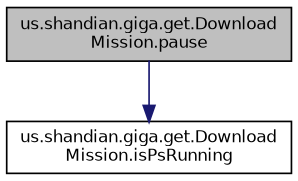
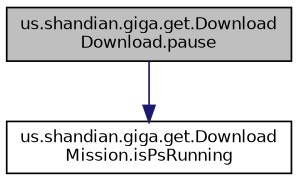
node "us.shandian.giga.get.Download Mission.pause": label "us.shandian.giga.get.Download Mission.pause" -> "us.shandian.giga.get.Download Download.pause"
